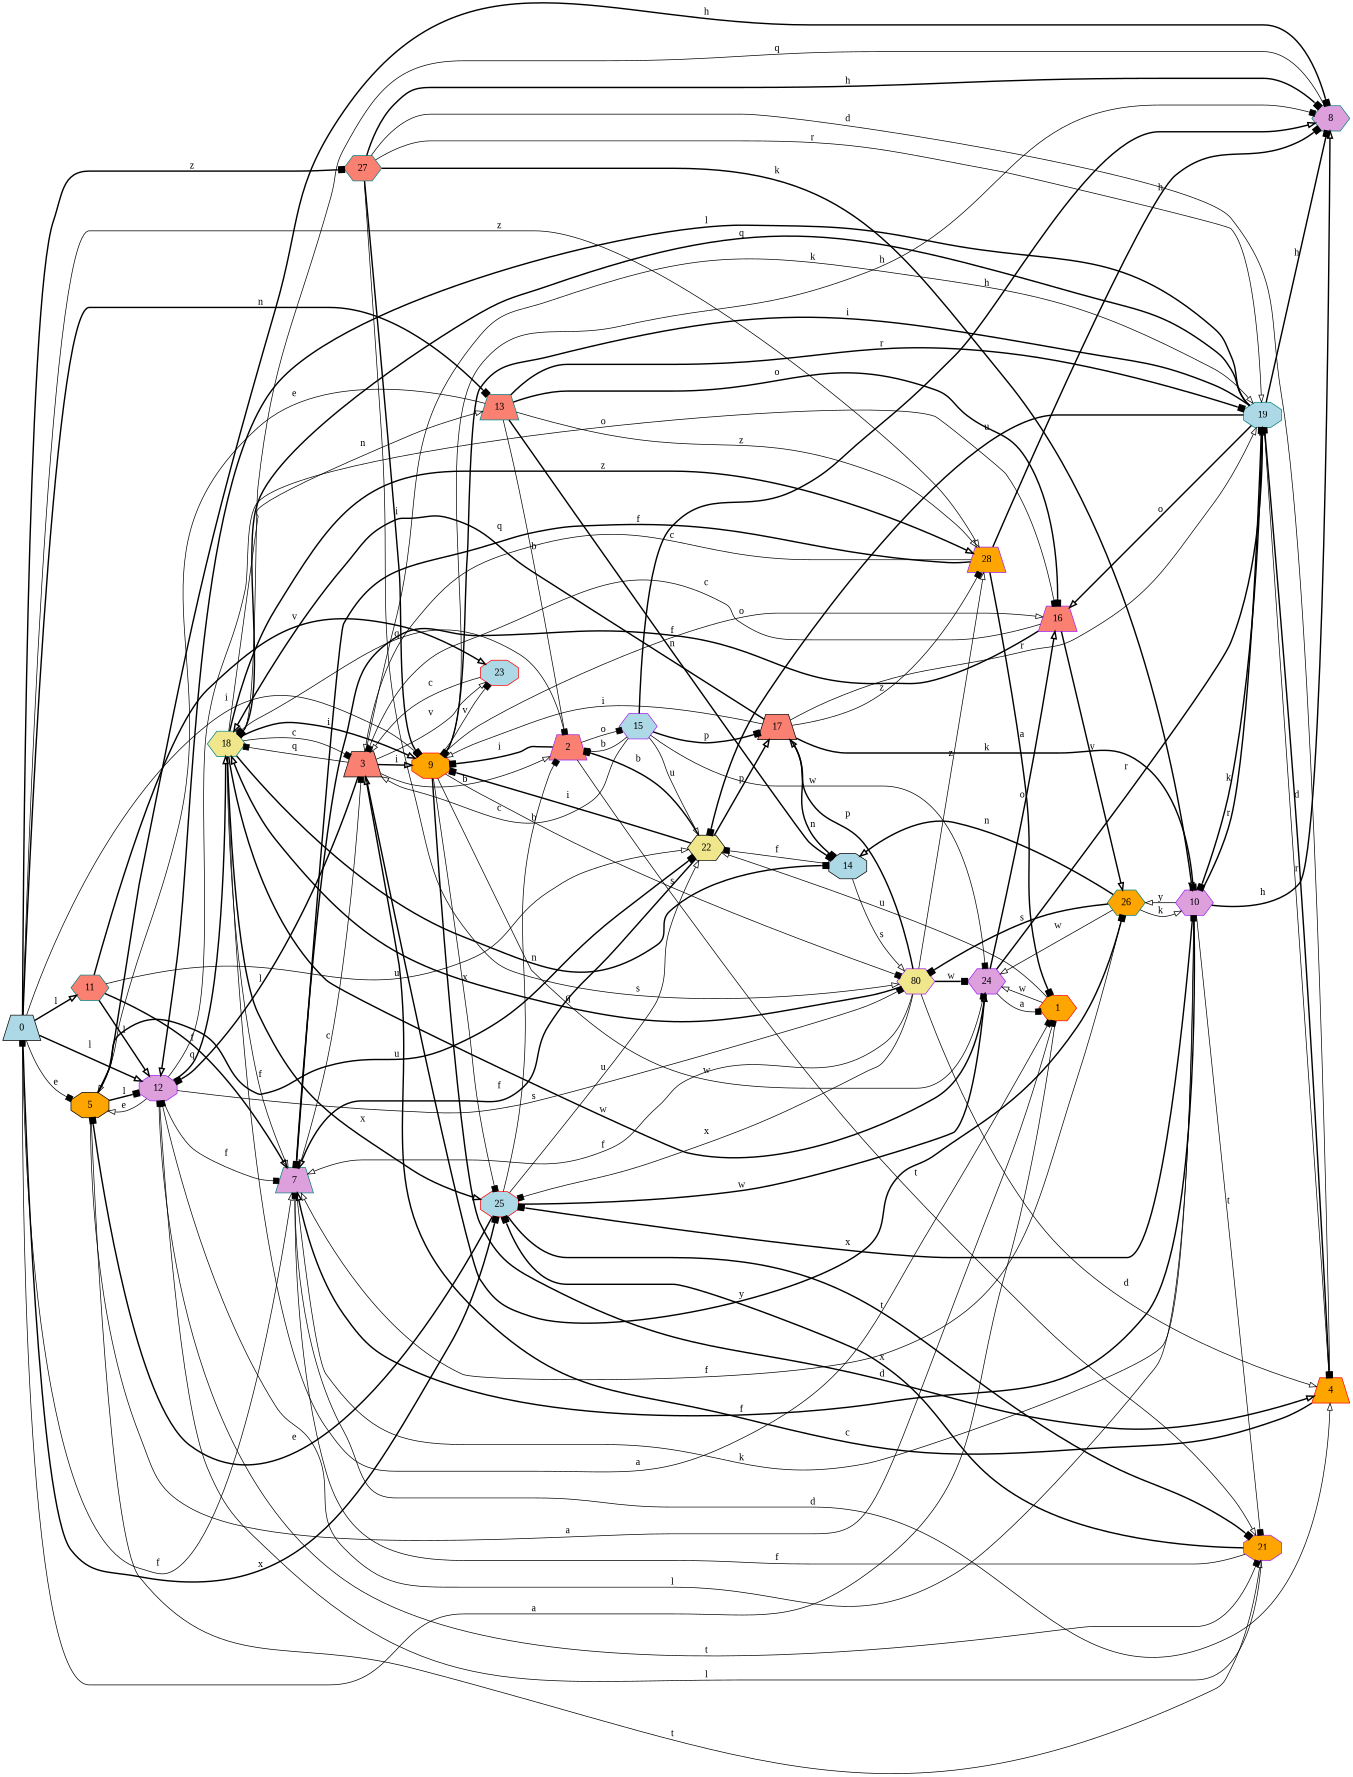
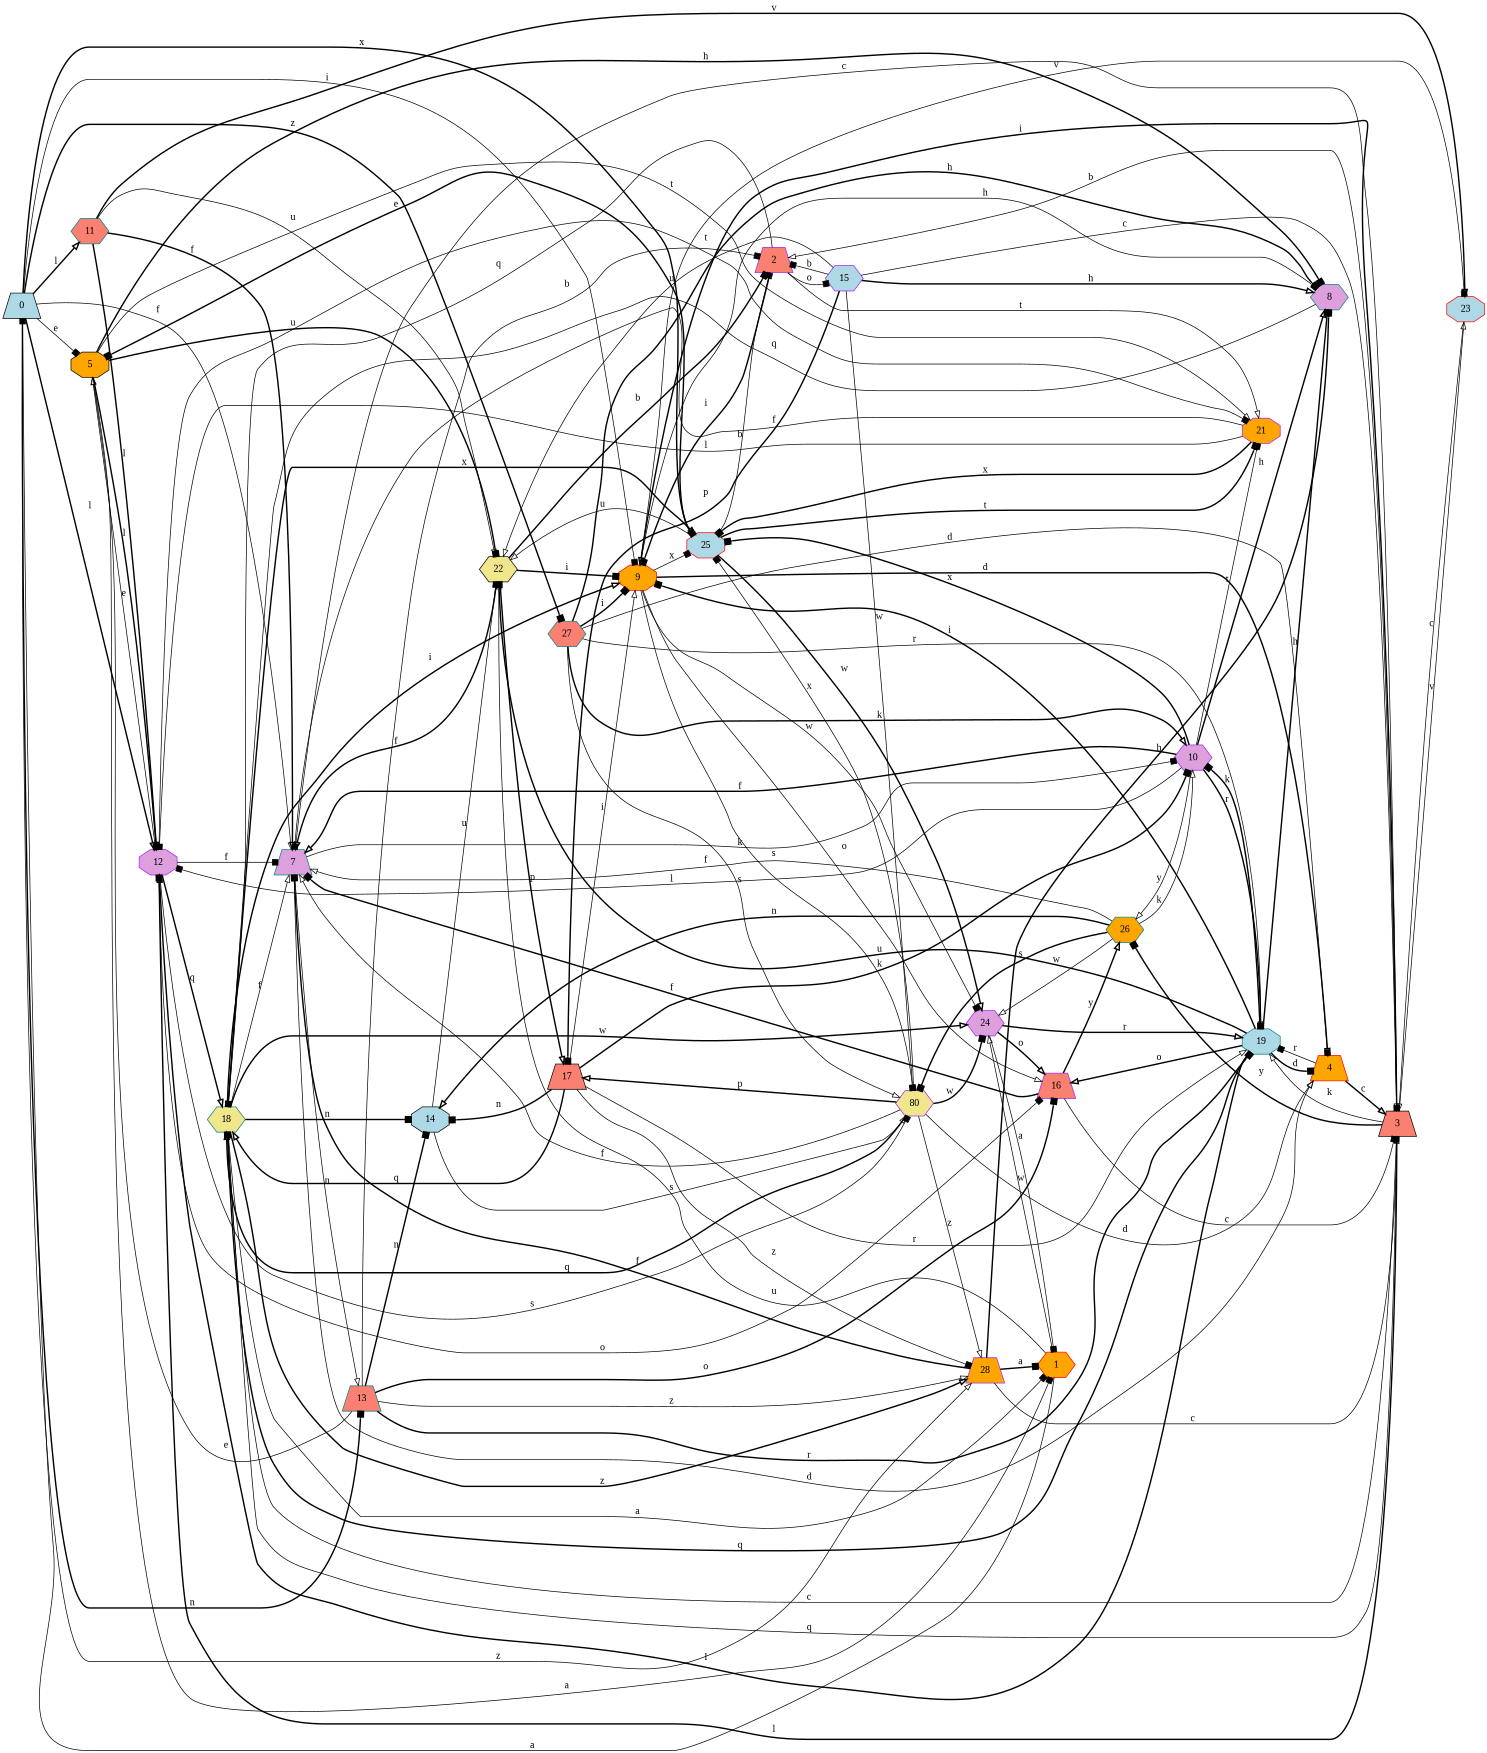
edge "18" -> "13": now "7" -> "13"
edge "15" -> "24": now "15" -> "80"
edge "14" -> "22": label "f" -> "u"
